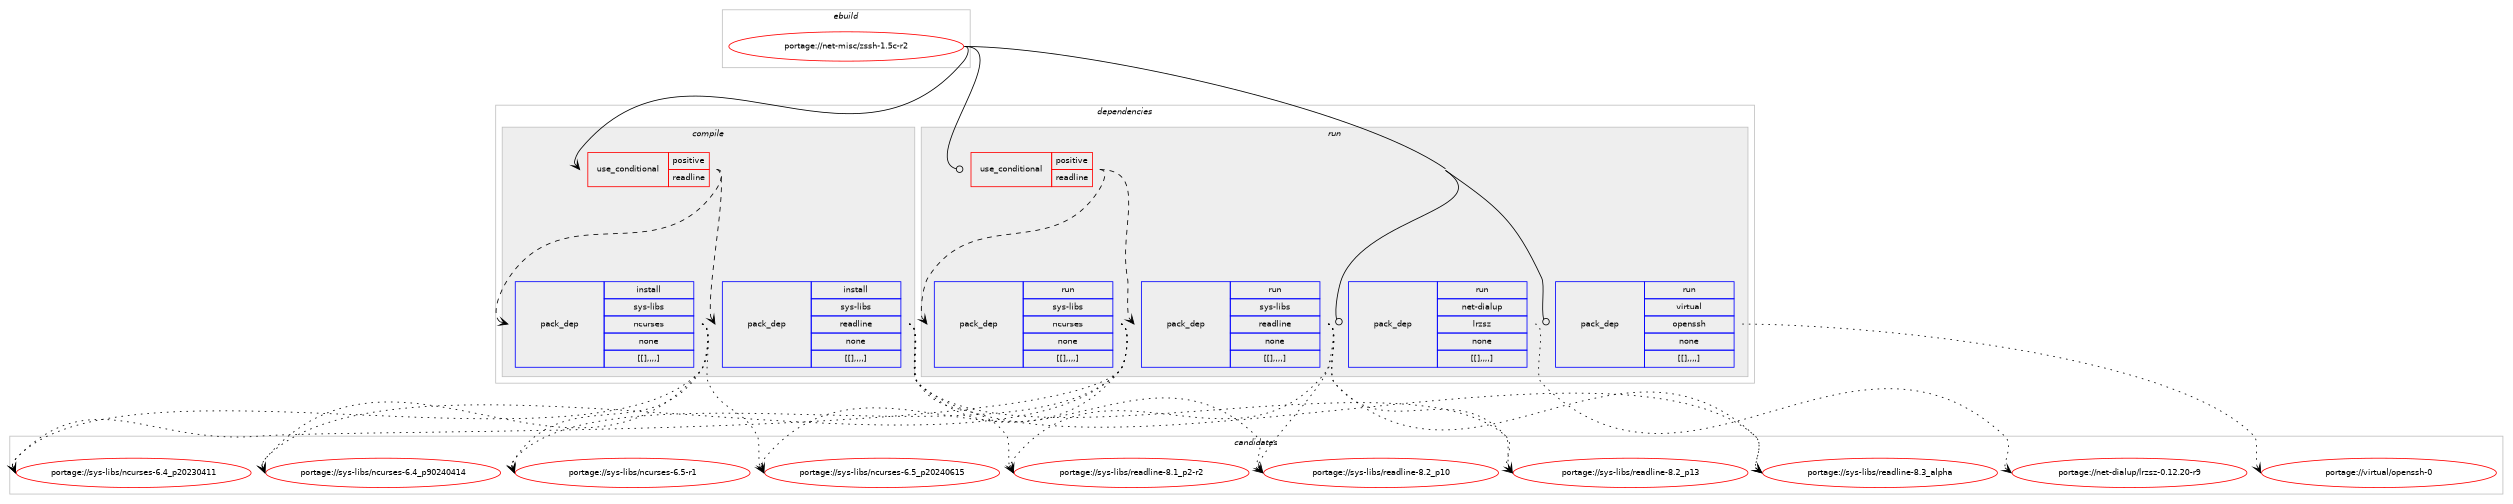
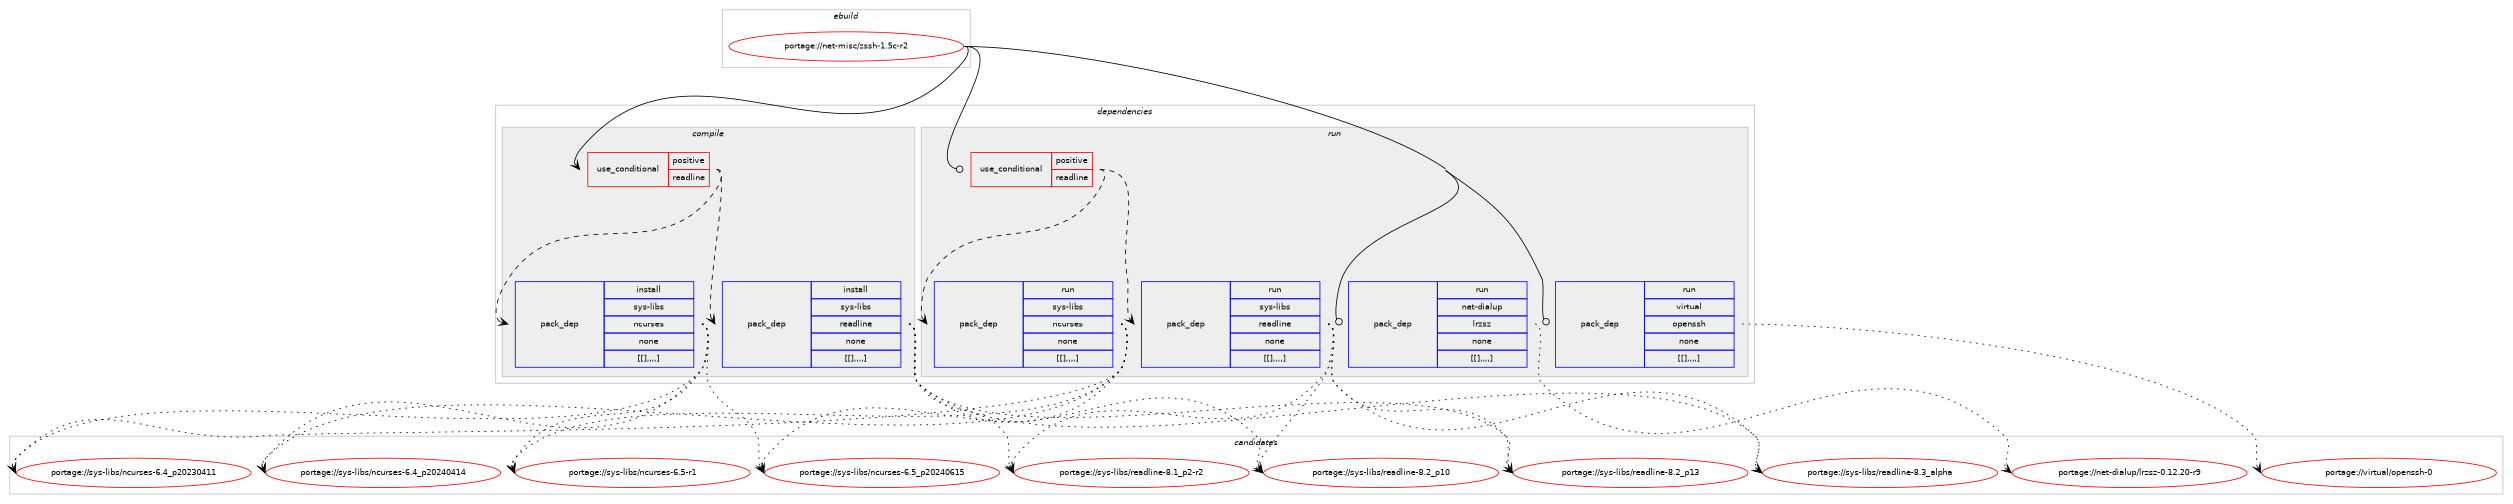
node "portage://sys-libs/ncurses-6.4_p90240414": label "portage://sys-libs/ncurses-6.4_p90240414" -> "portage://sys-libs/ncurses-6.4_p20240414"
